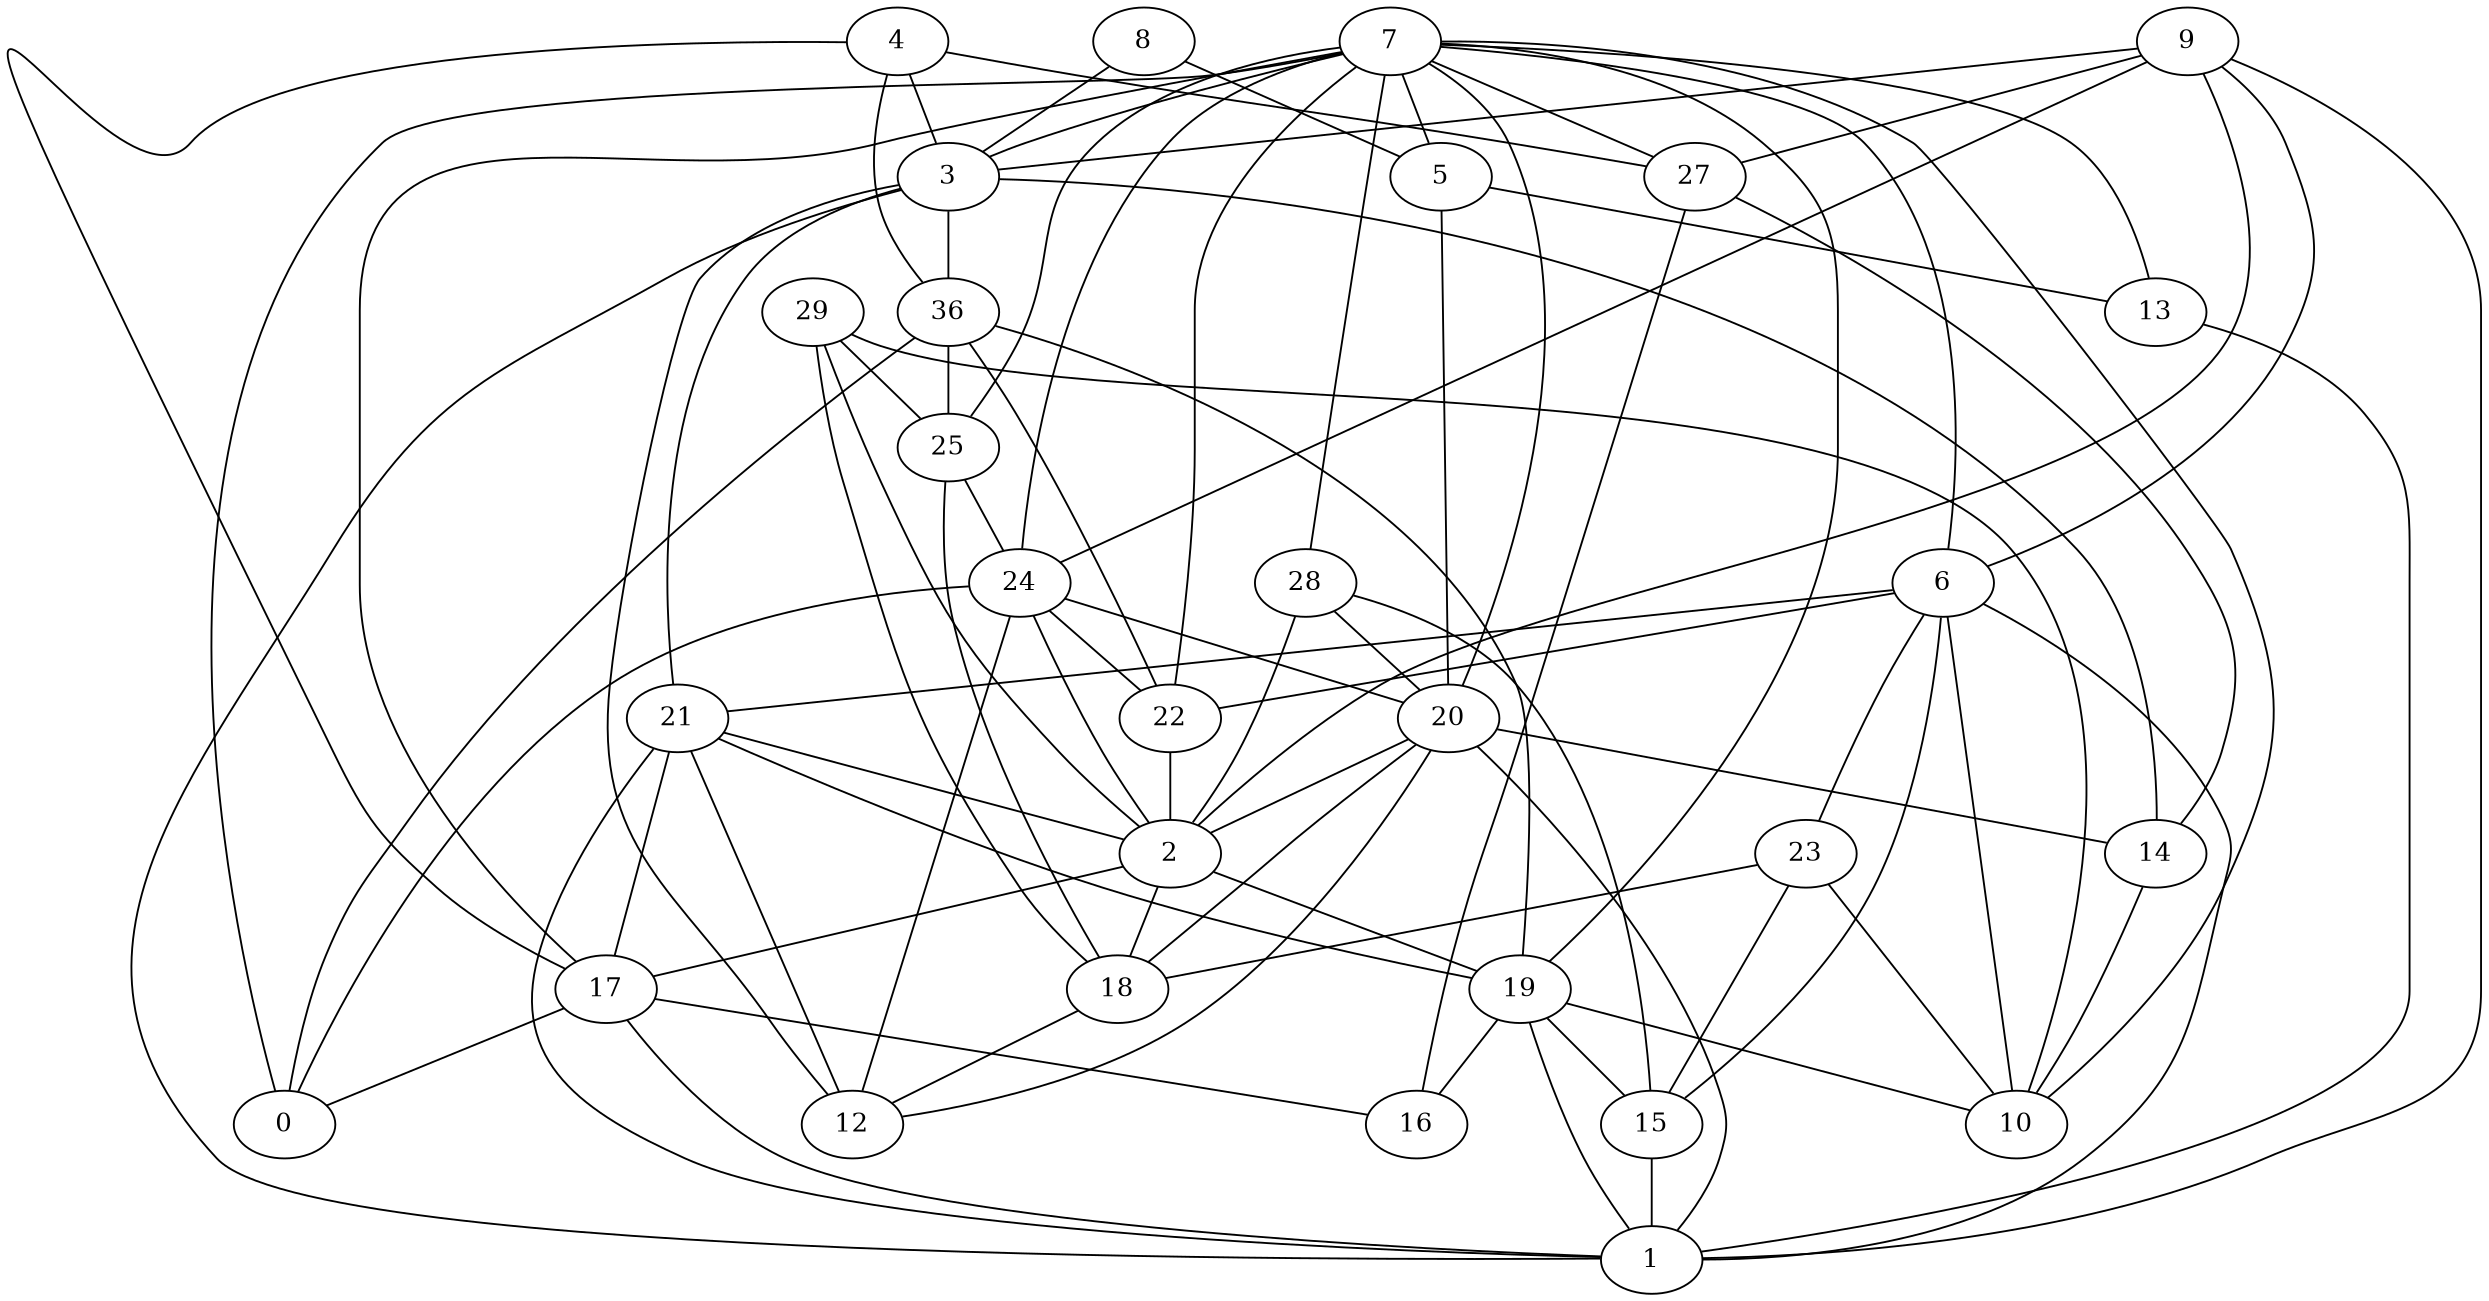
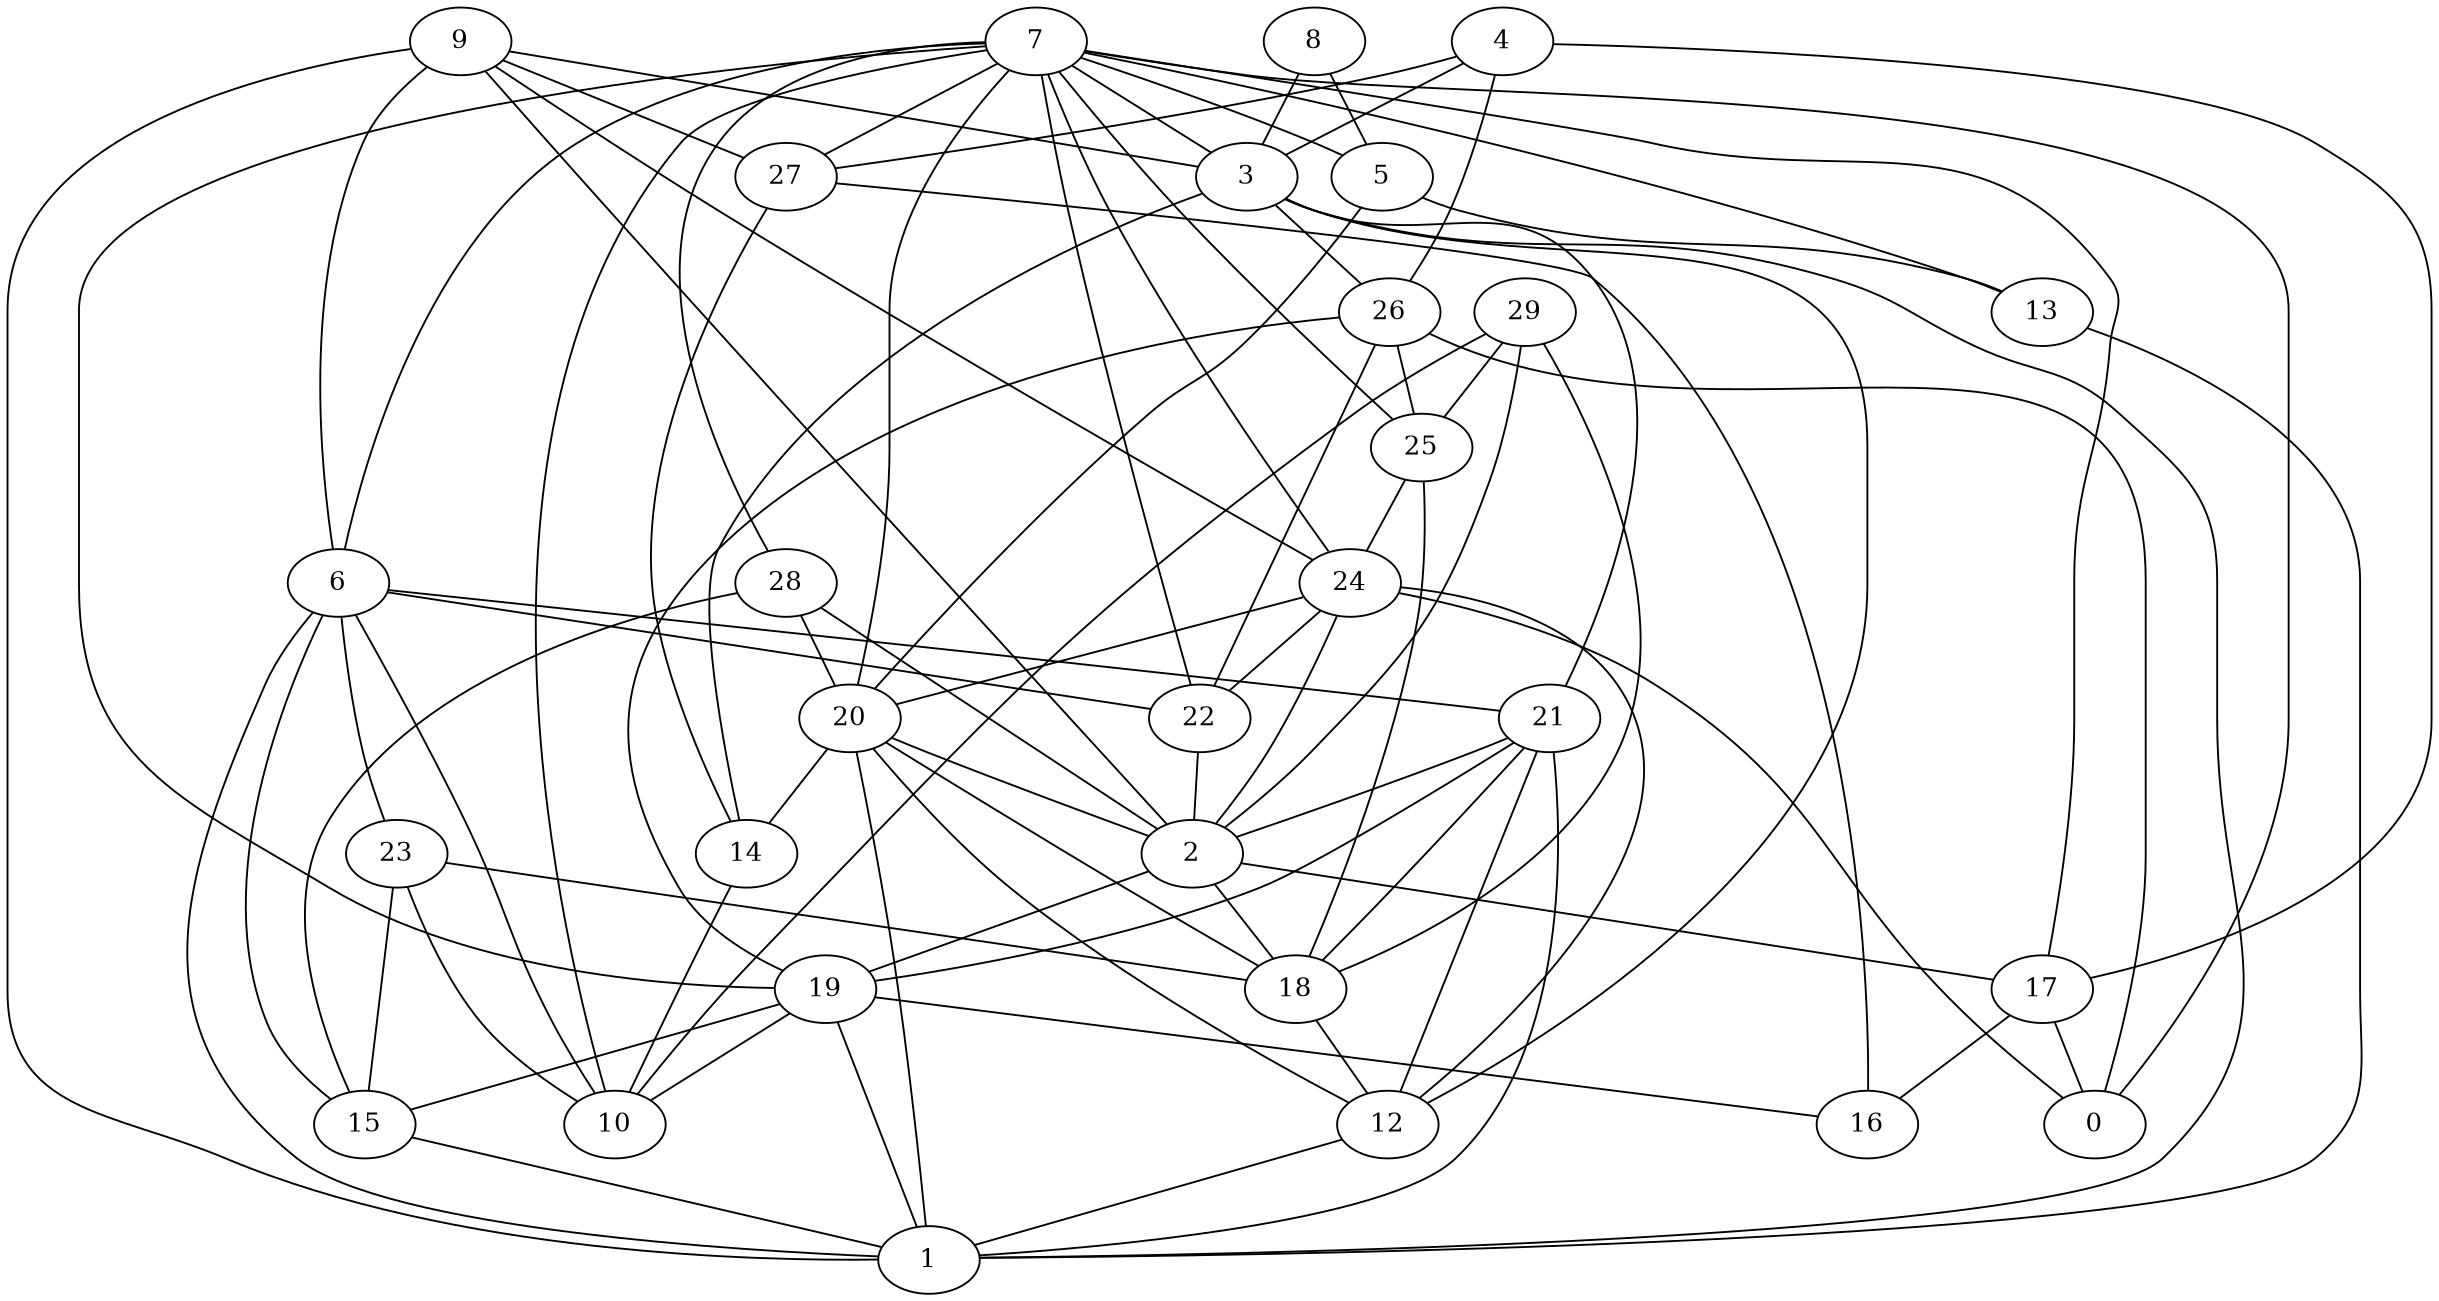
node "36": label "36" -> "26"
edge "21" -- "17": now "21" -- "18"
edge "17" -- "1": now "12" -- "1"
